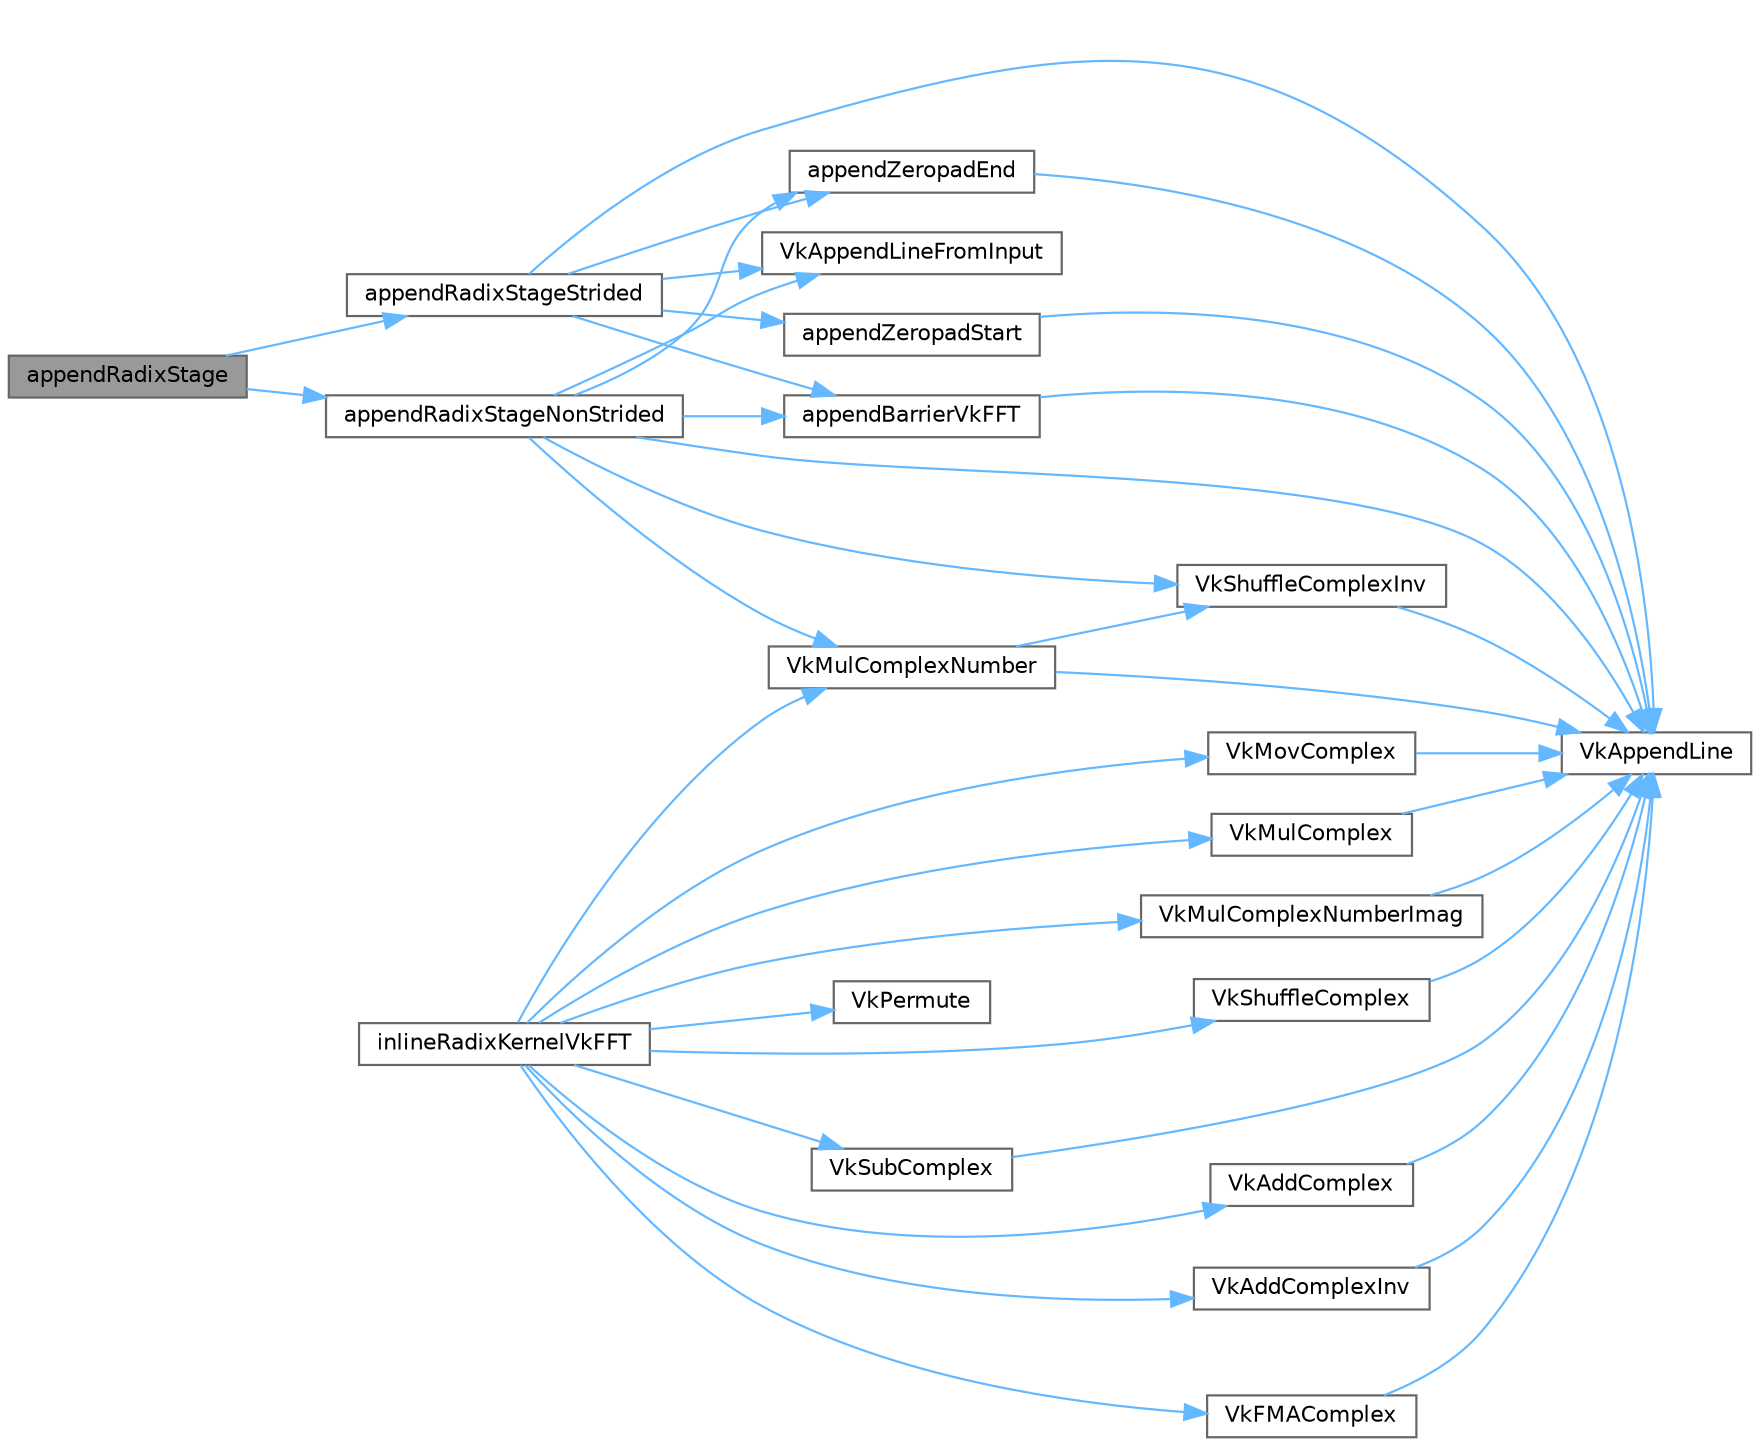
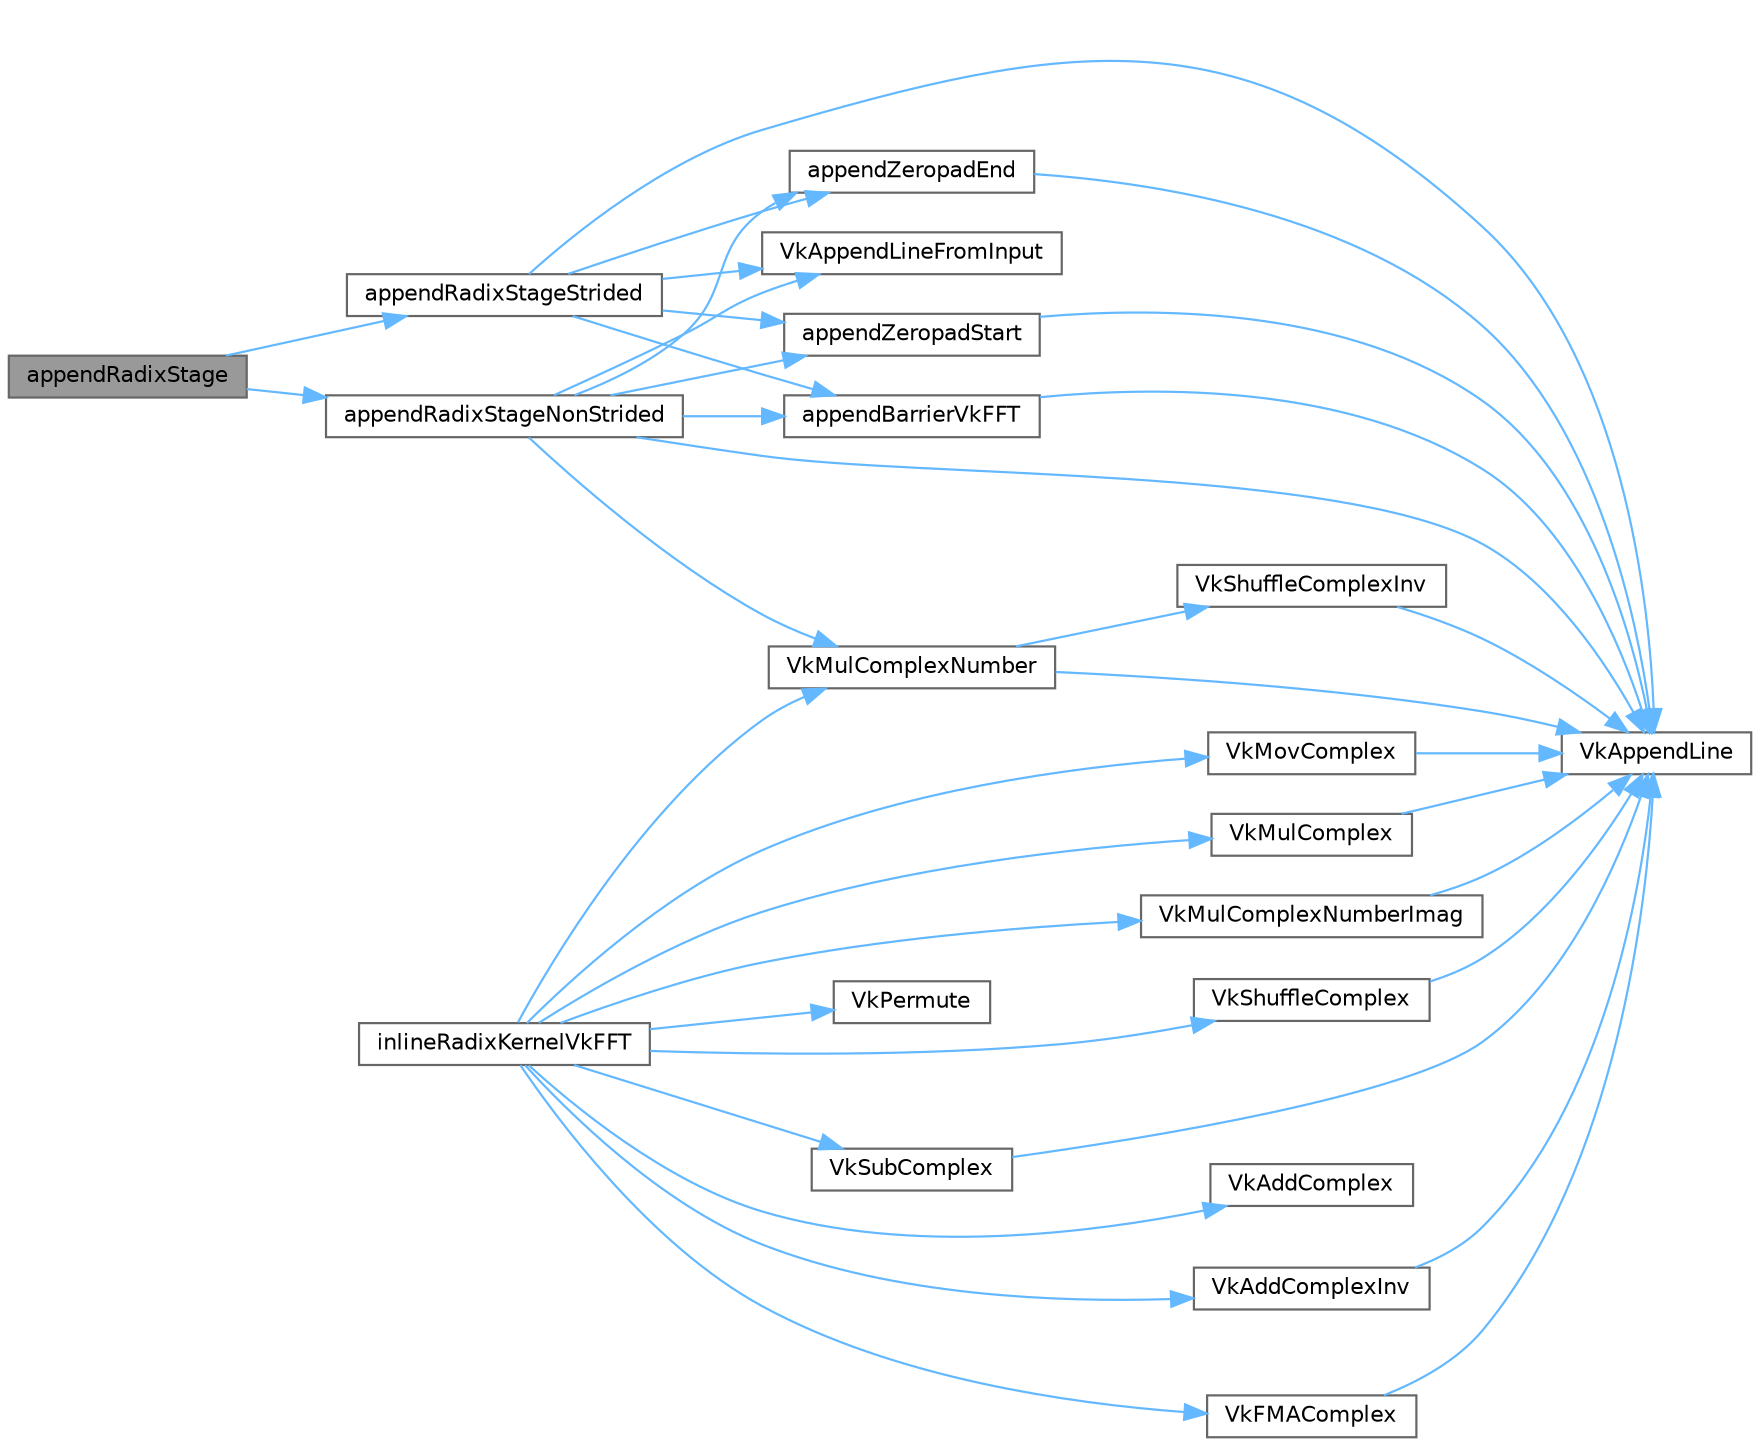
edge "appendRadixStageNonStrided" -> "VkShuffleComplexInv": now "appendRadixStageNonStrided" -> "appendZeropadStart"
edge "VkAddComplex" -> "VkAppendLine": removed
